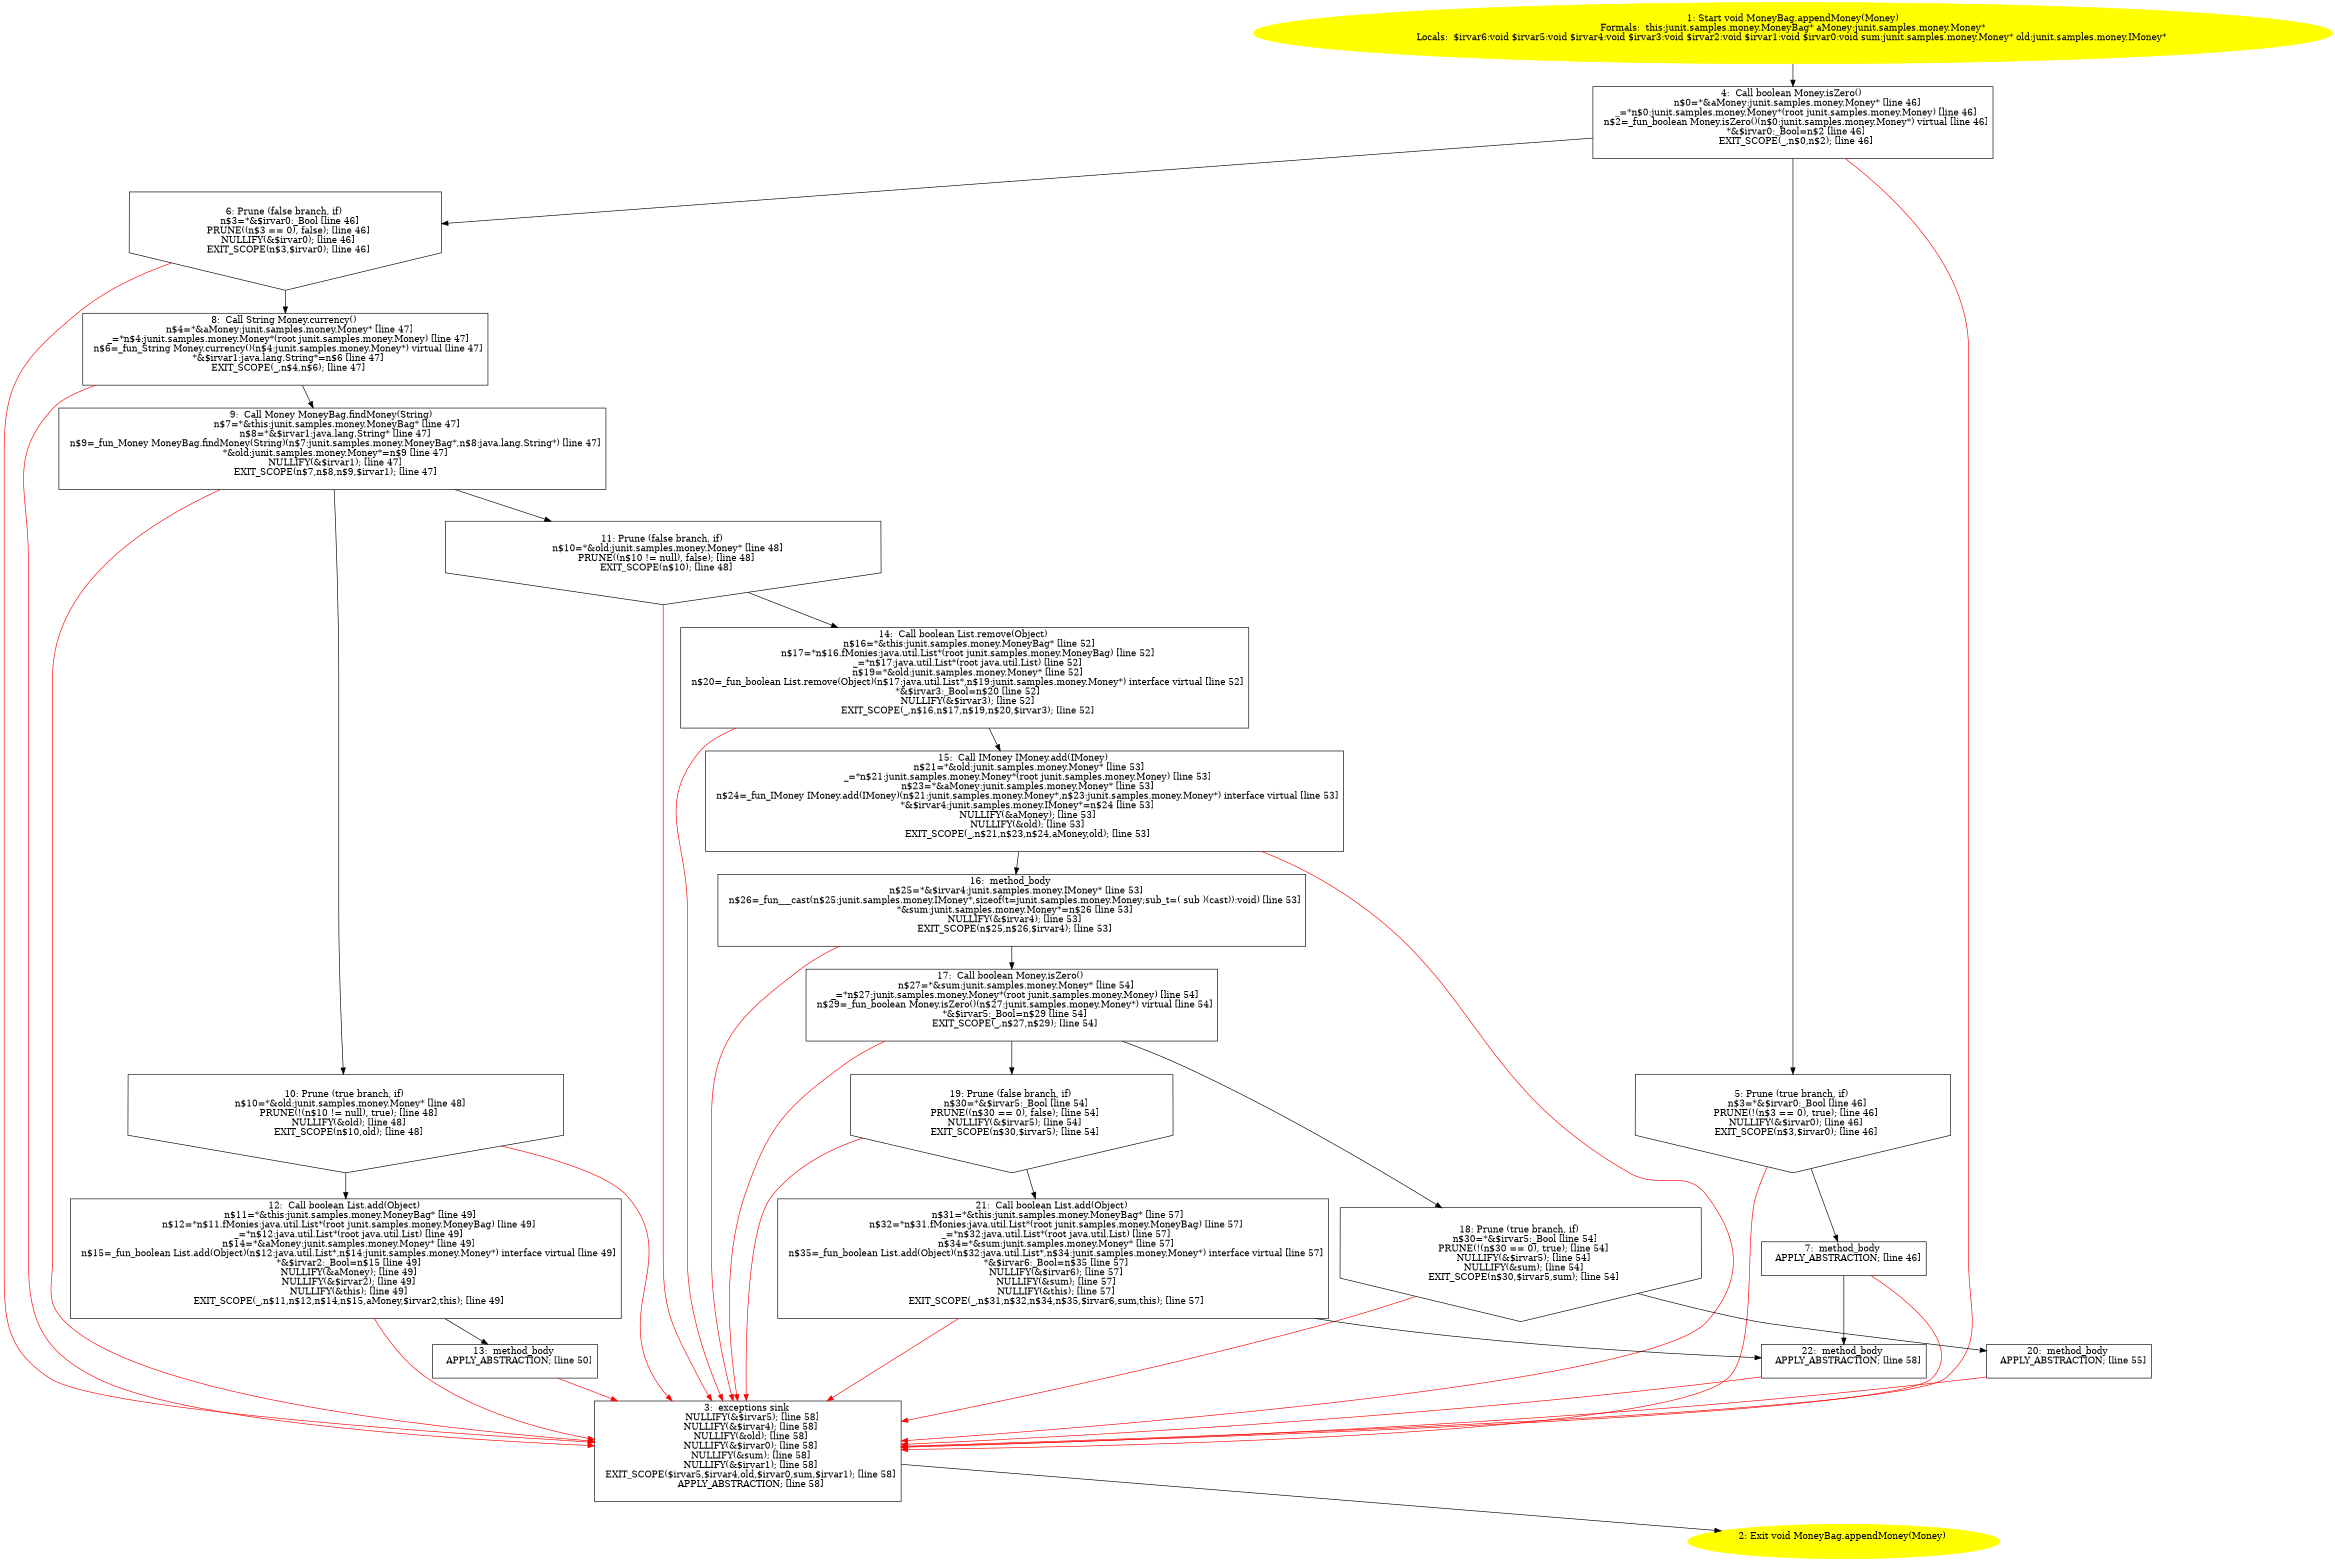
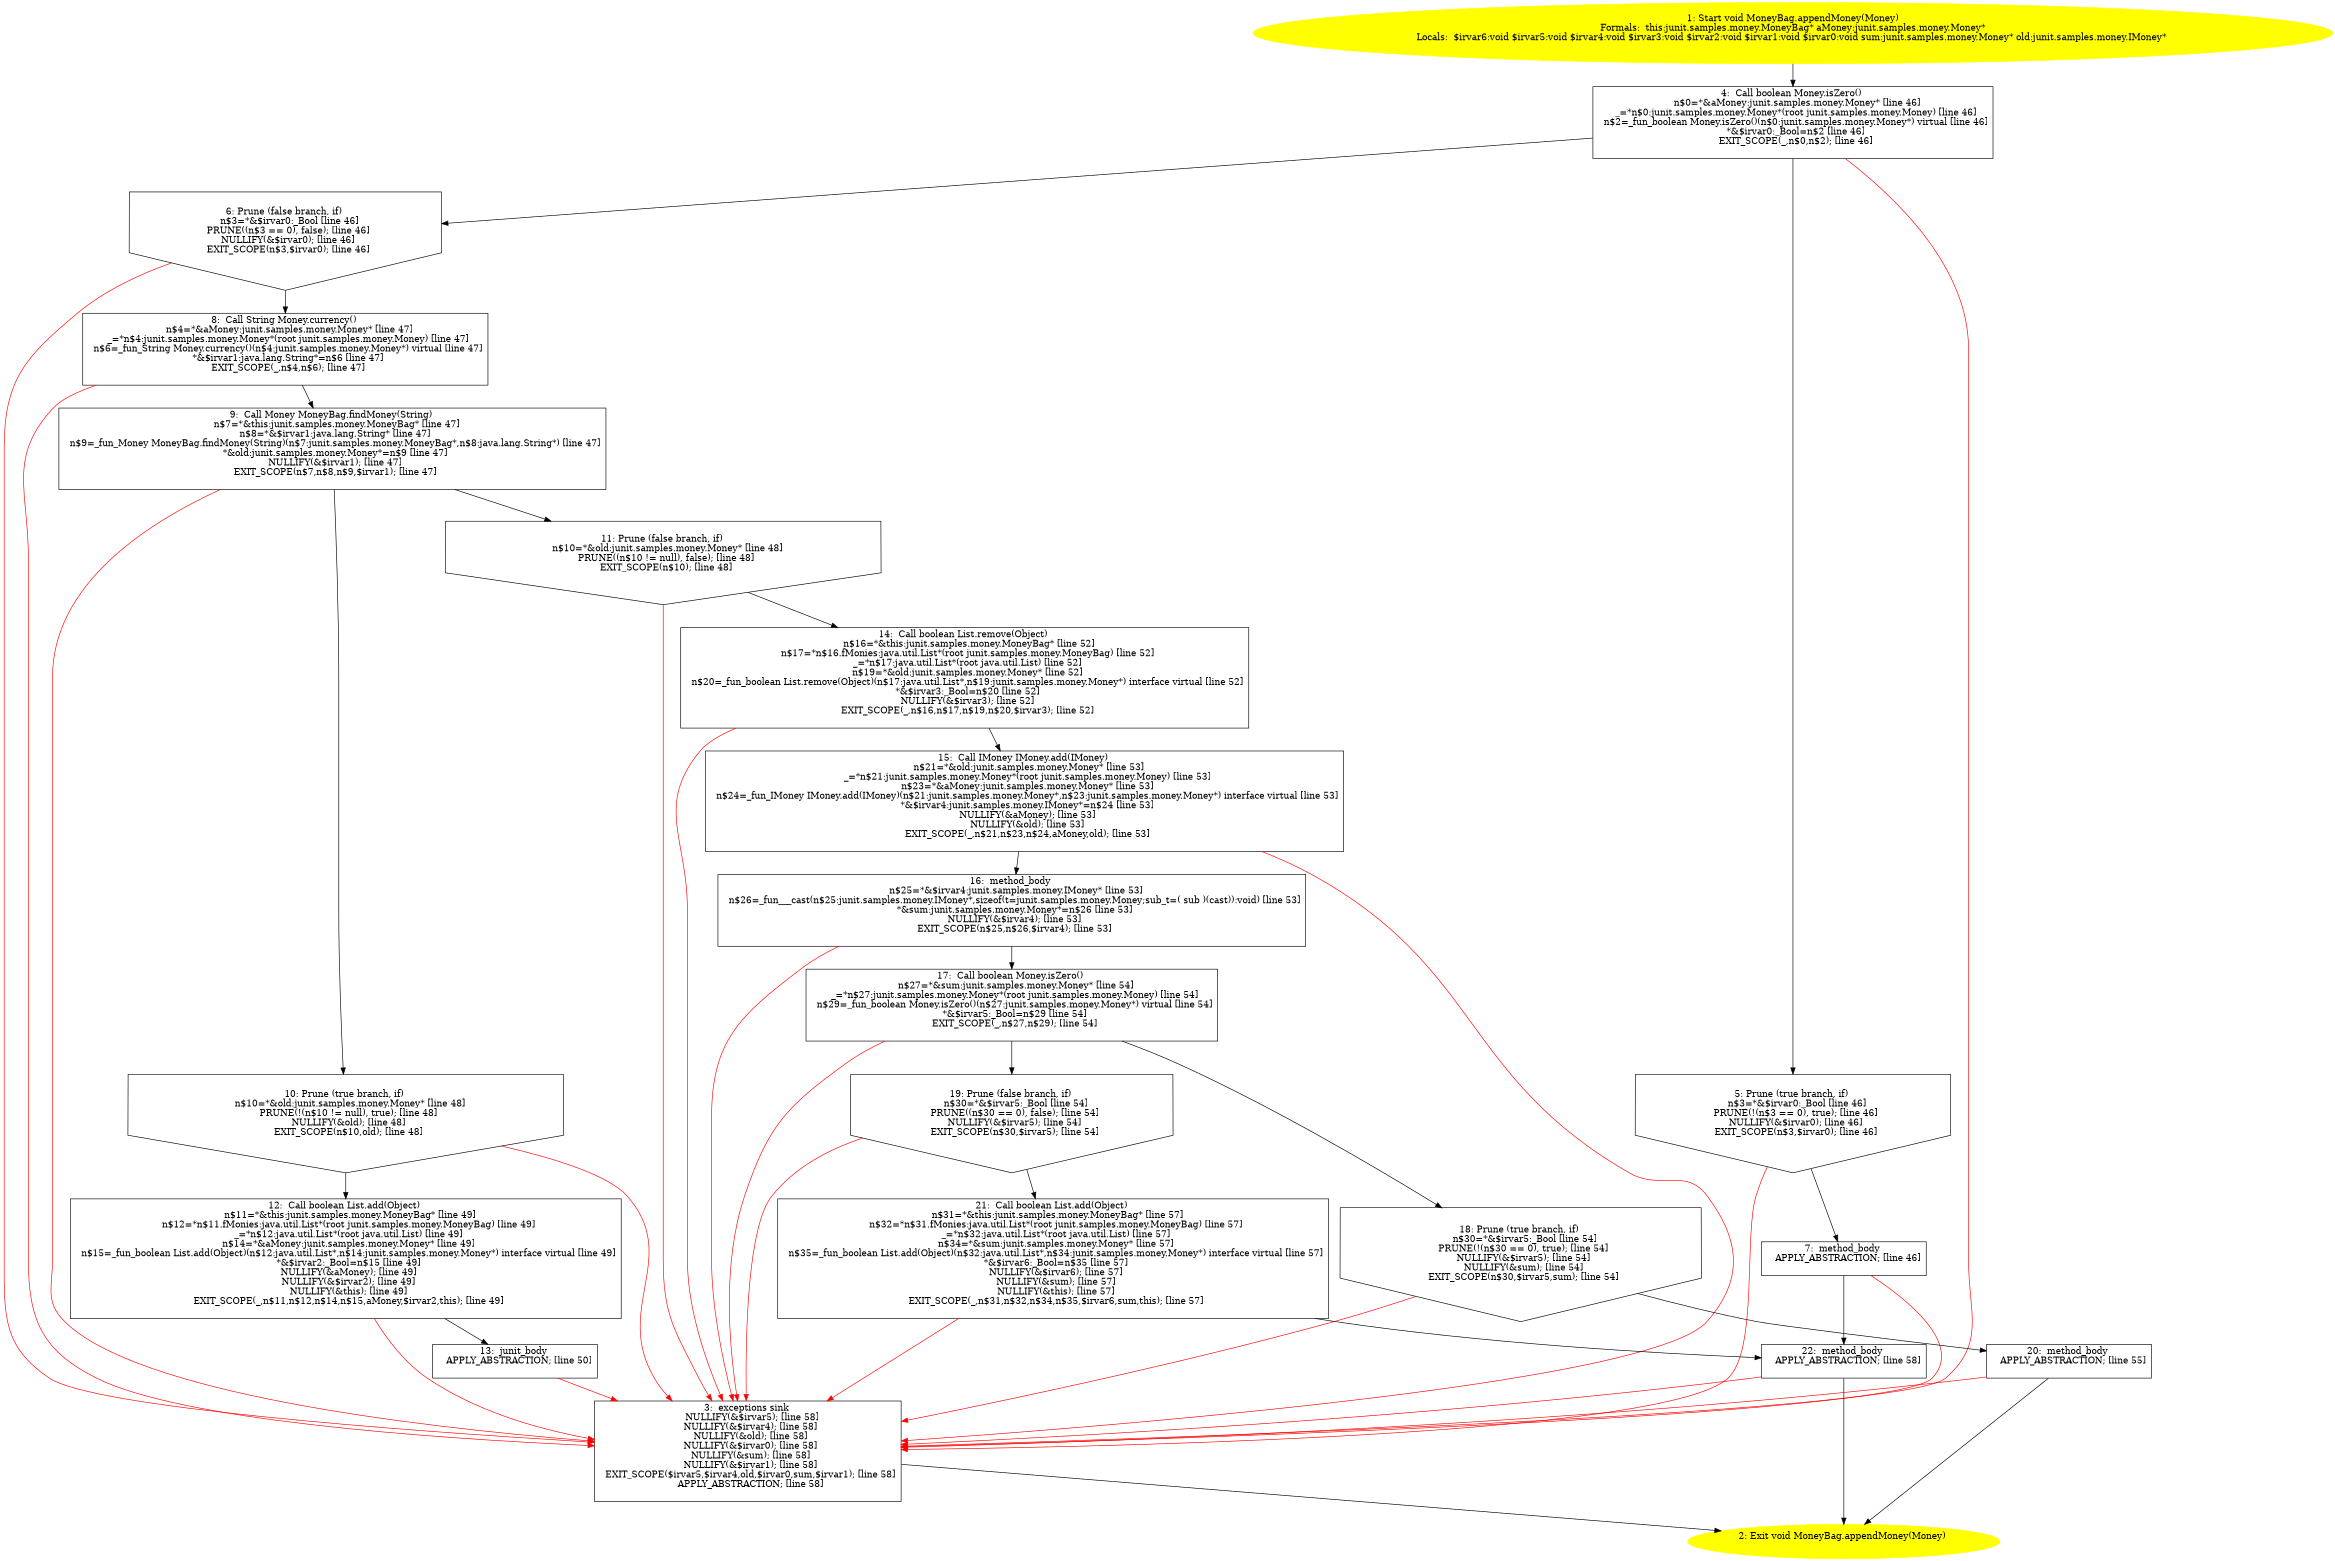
node "13:  method_body APPLY_ABSTRACTION; [line 50]": label "13:  method_body APPLY_ABSTRACTION; [line 50]" -> "13:  junit_body APPLY_ABSTRACTION; [line 50]"
edge "22:  method_body APPLY_ABSTRACTION; [line 58]" -> "2: Exit void MoneyBag.appendMoney(Money)": added
edge "20:  method_body APPLY_ABSTRACTION; [line 55]" -> "2: Exit void MoneyBag.appendMoney(Money)": added
